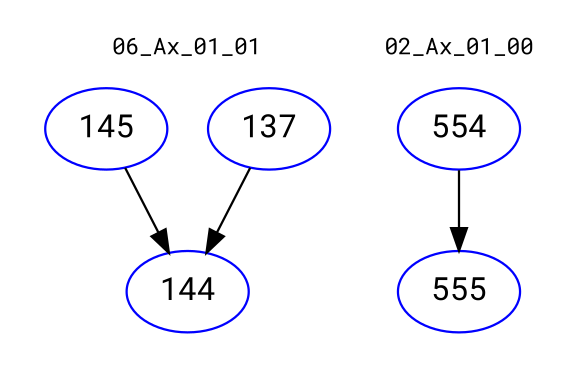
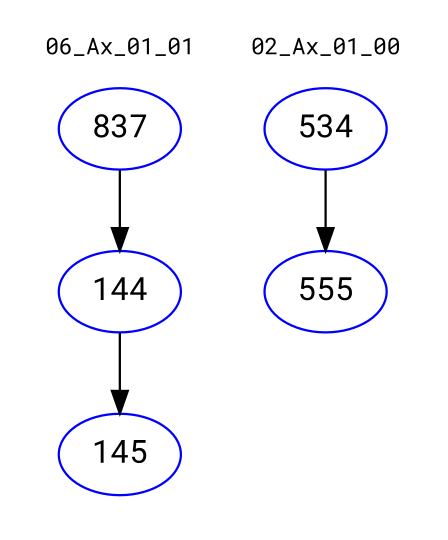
node "137": label "137" -> "837"
node "554": label "554" -> "534"
edge "145" -> "144": reversed
